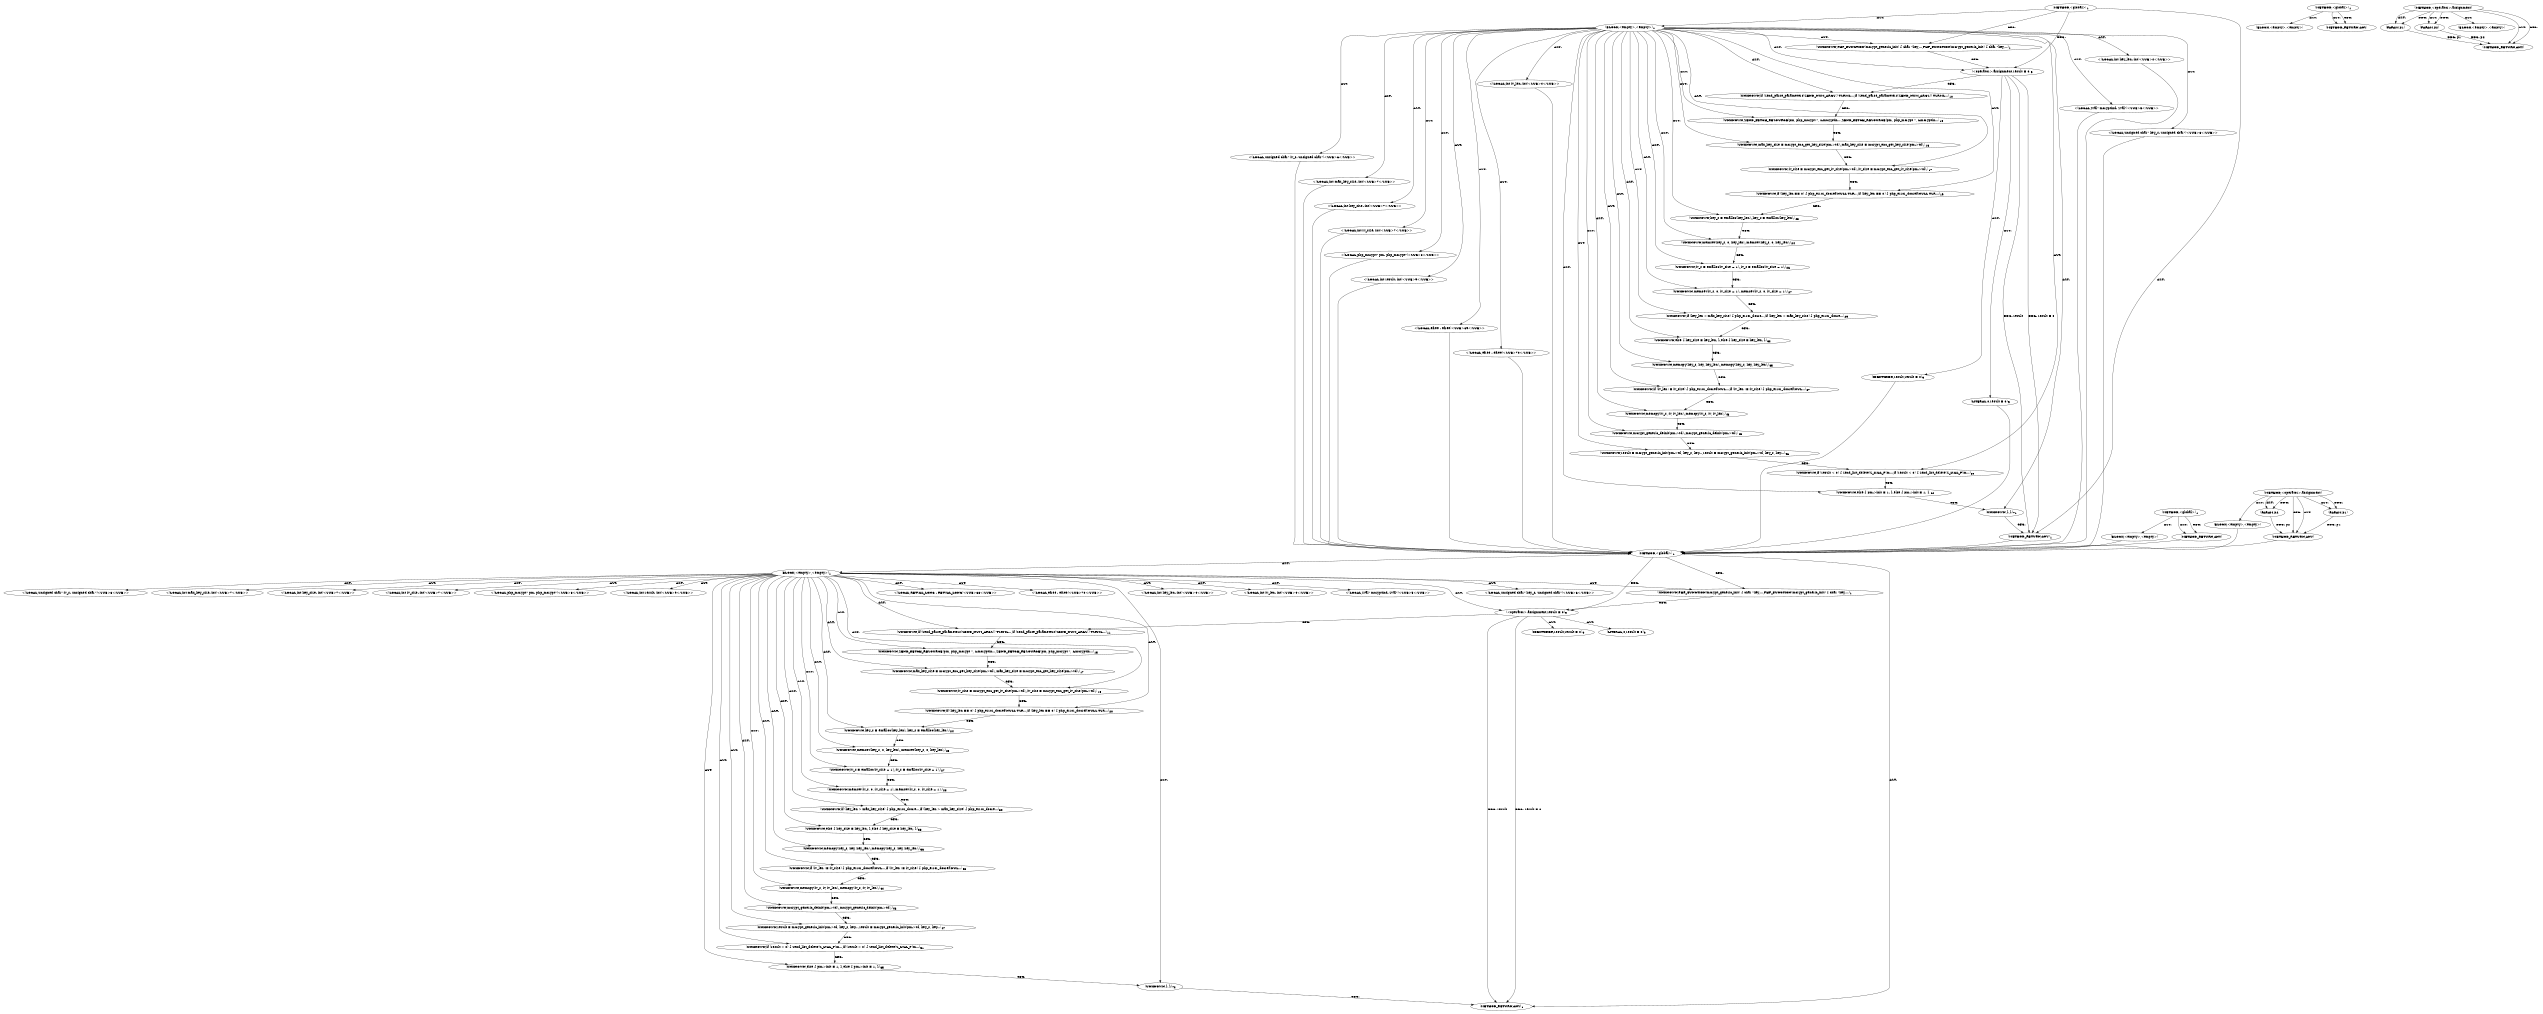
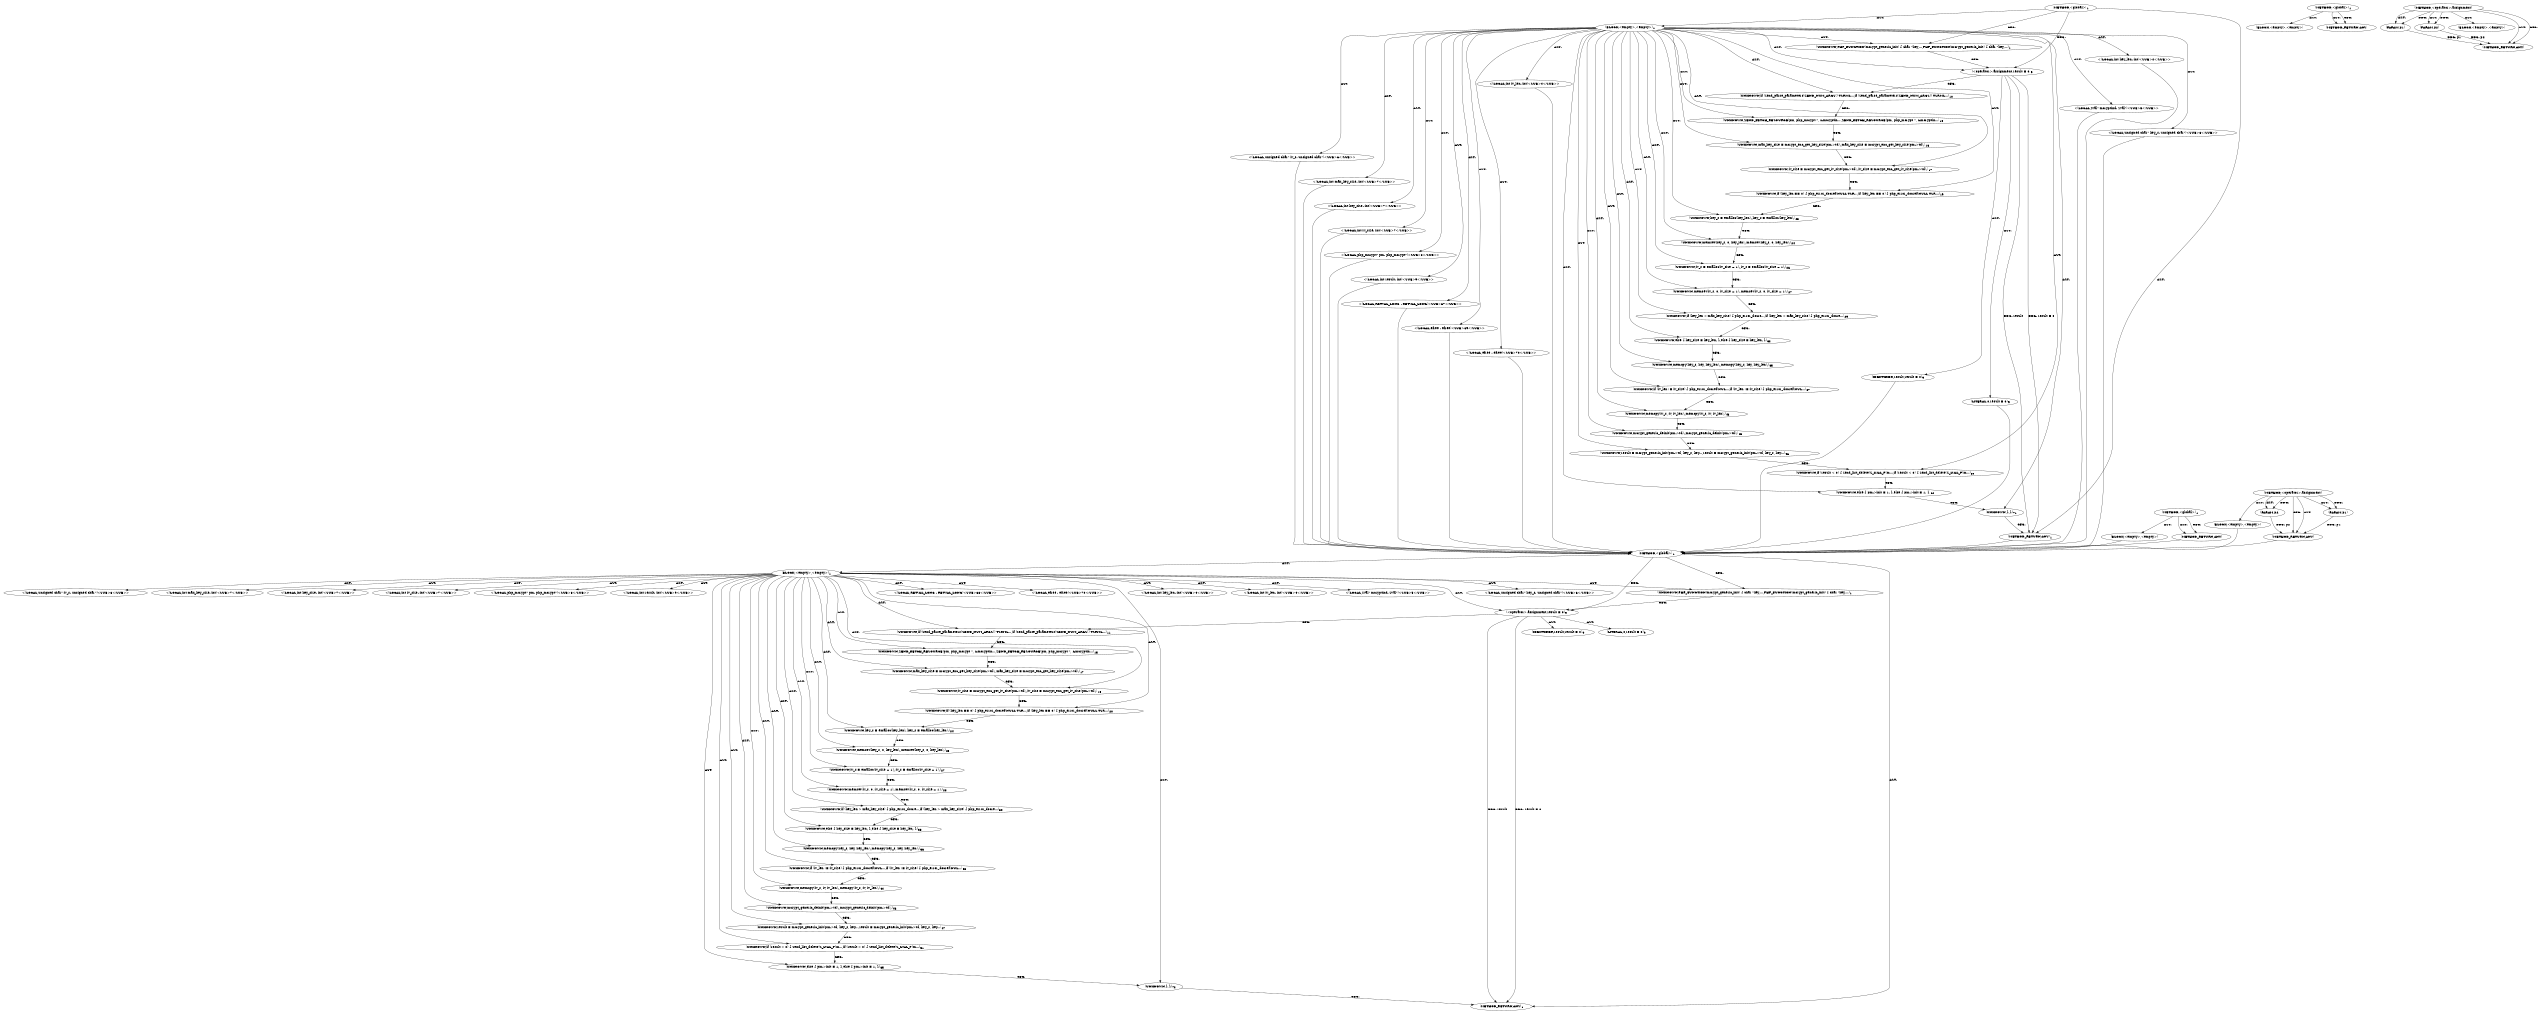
node "<(LOCAL,RETVAL_LONG : RETVAL_LONG)<SUB>67</SUB>>": added
